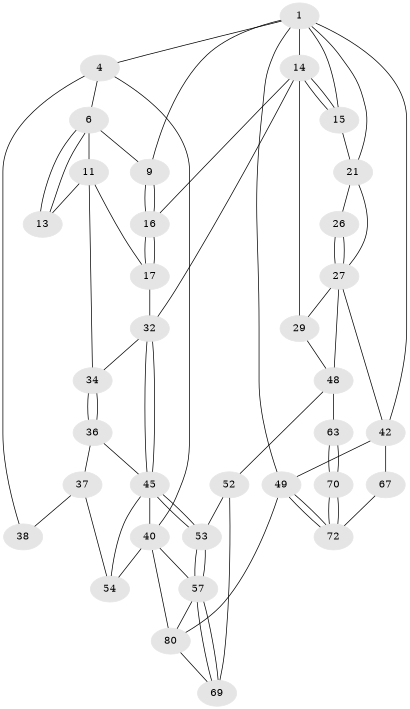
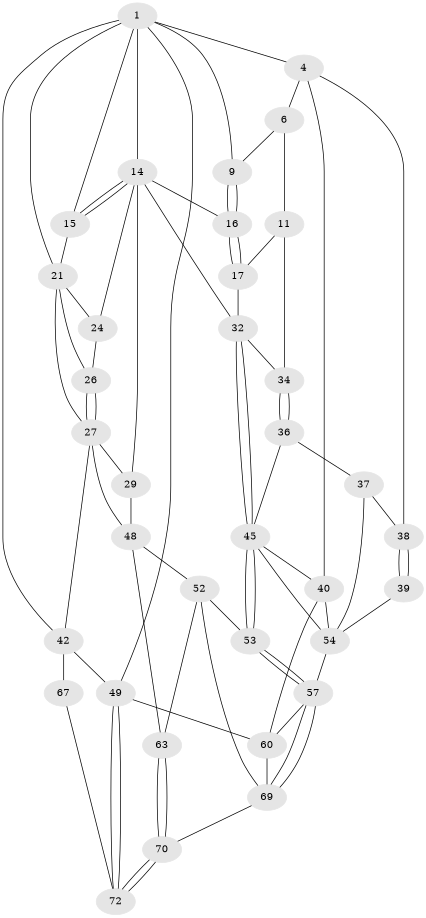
node "13": removed
node "24": added
edge "40" -- "57": now "54" -- "57"
node "39": added
node "80": label "80" -> "60"
edge "52" -- "63": added
edge "69" -- "70": added
